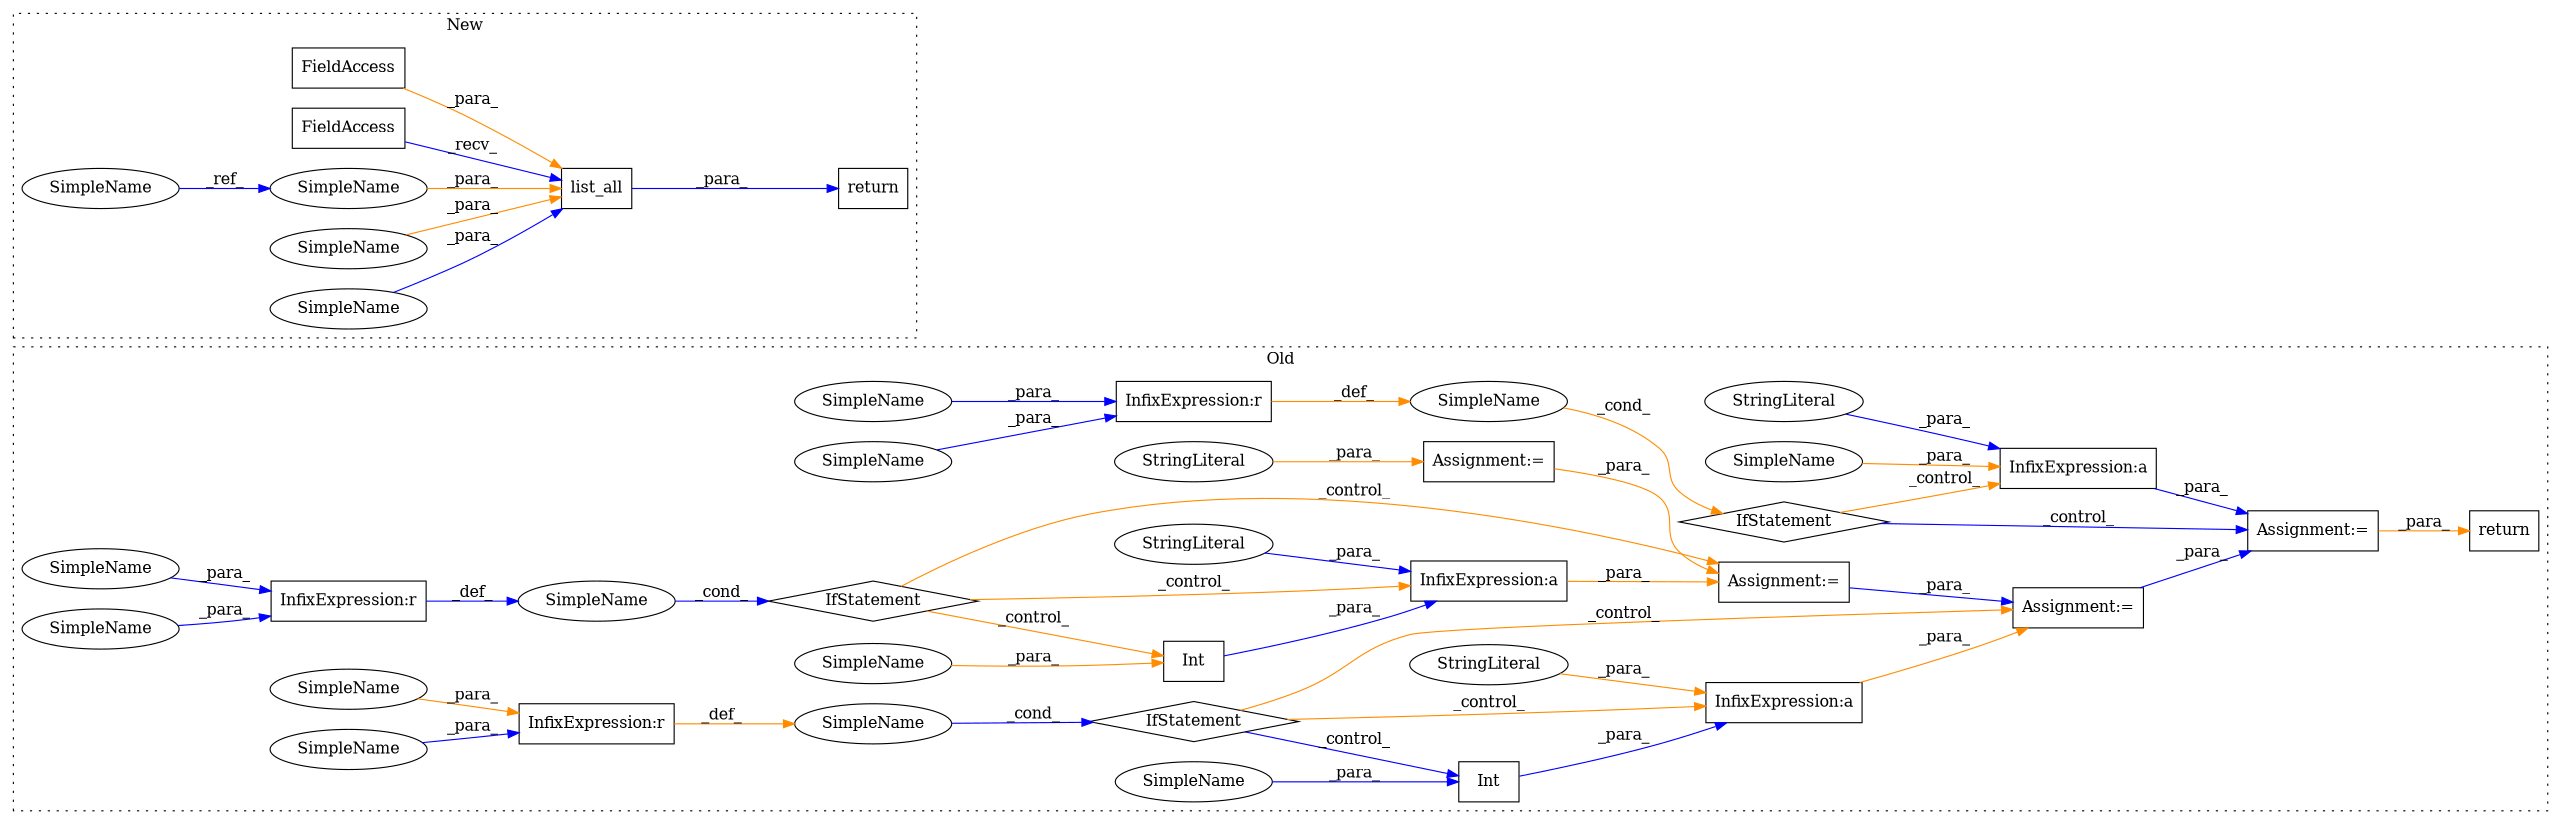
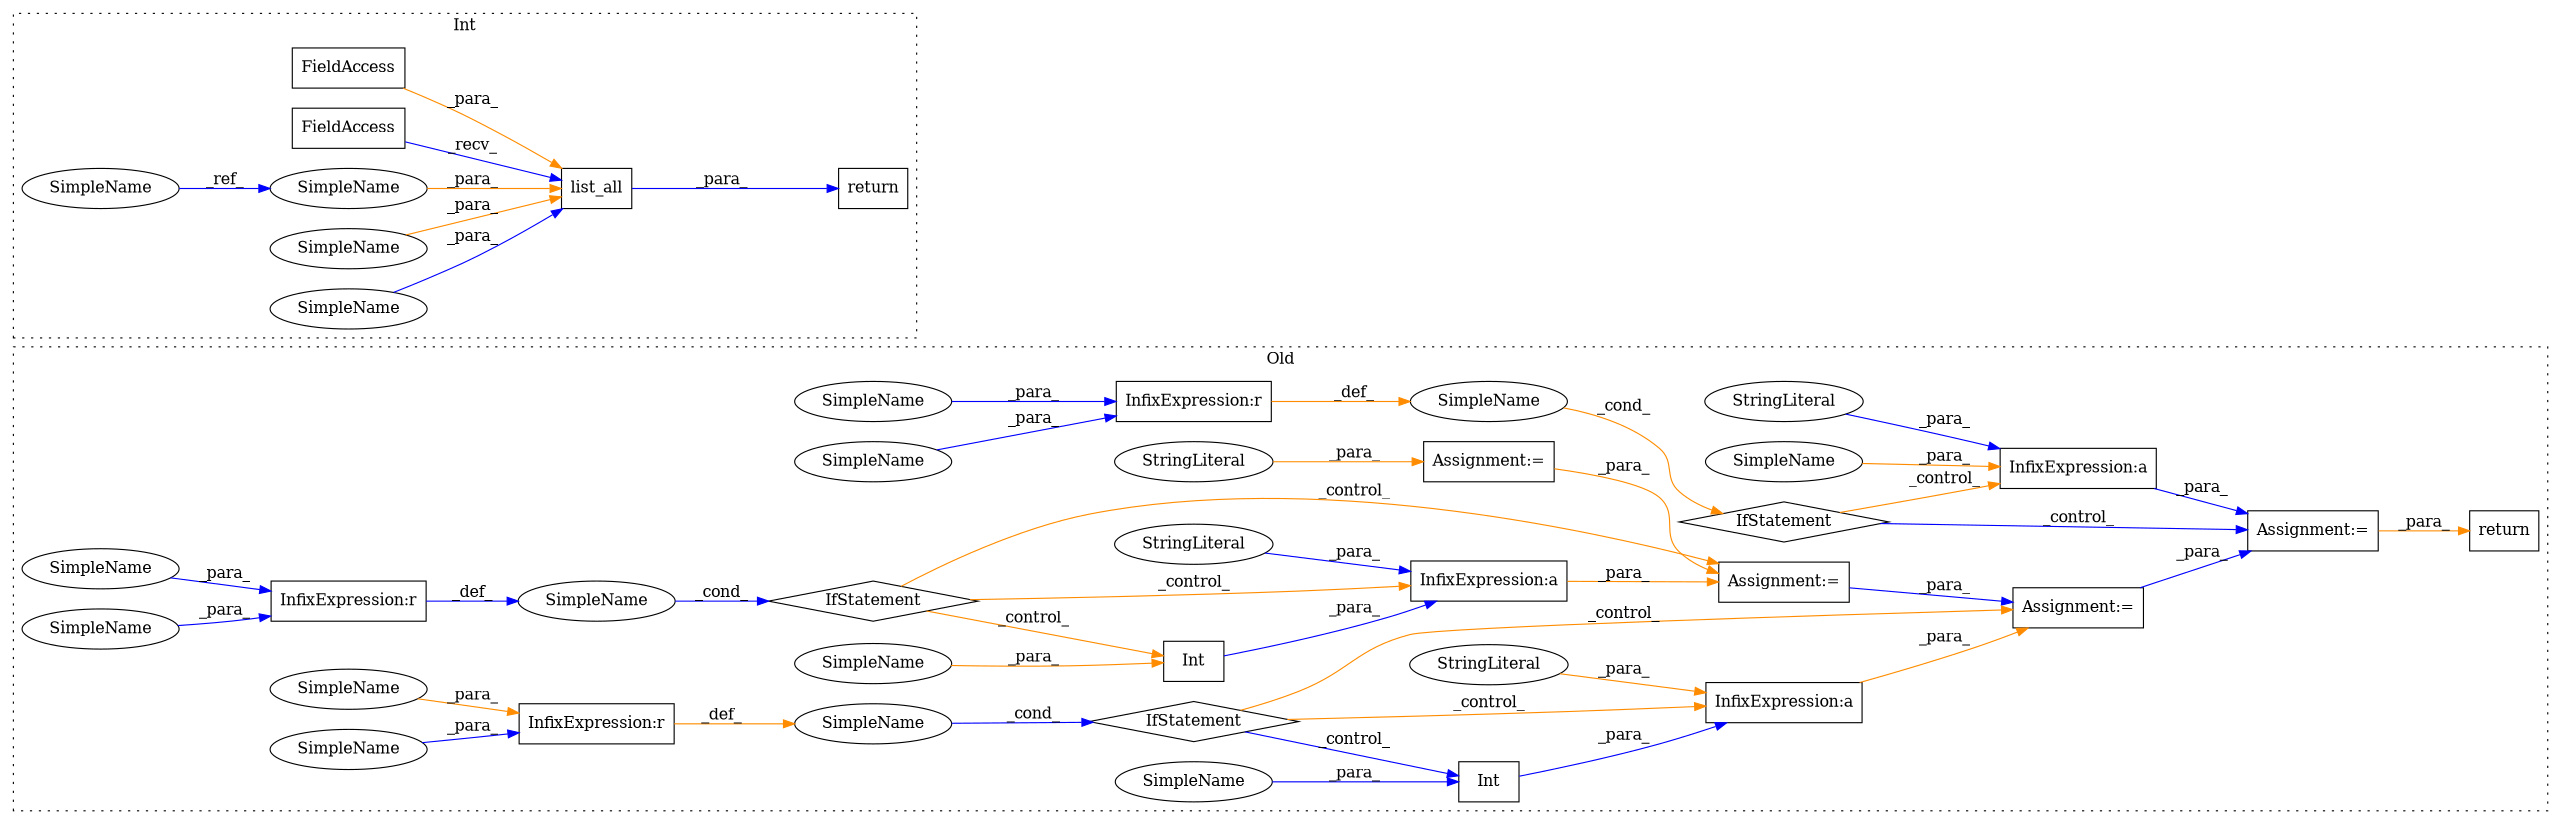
cluster "New": label "New" -> "Int"
